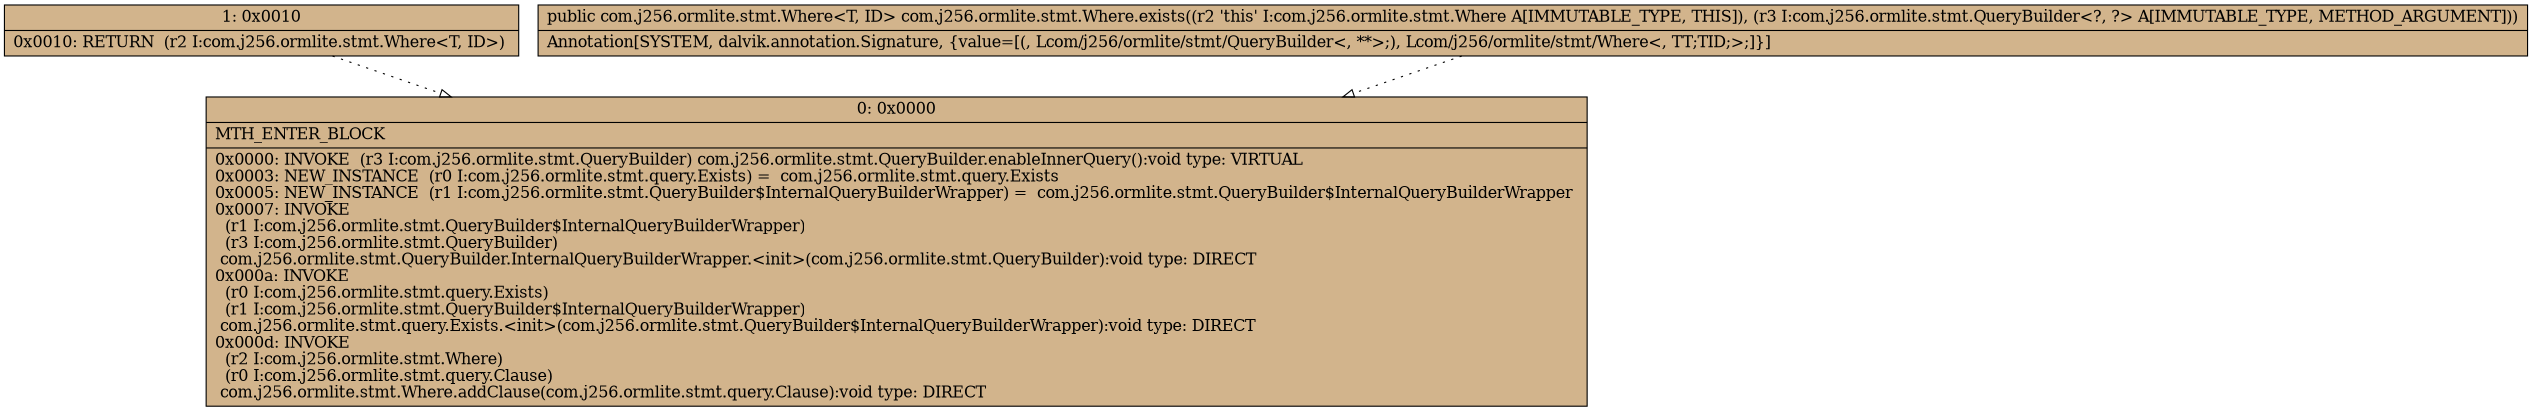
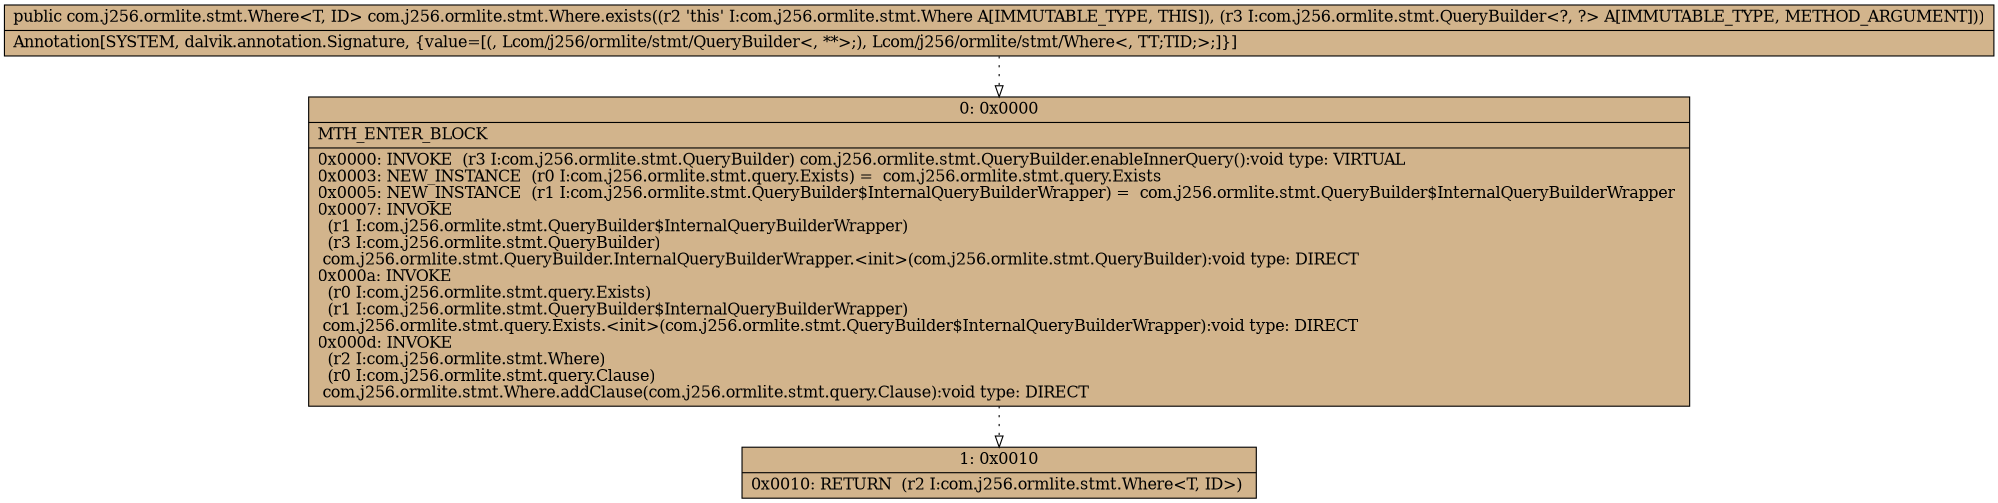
edge "1: 0x0010" -> "0: 0x0000": reversed
